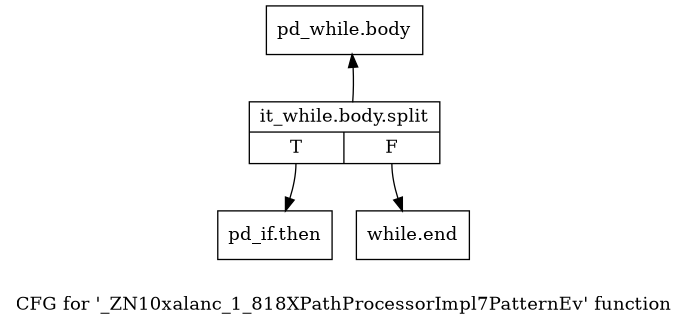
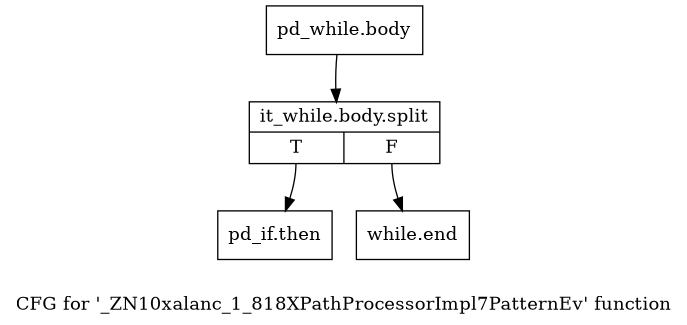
edge "it_while.body.split" -> "pd_while.body": reversed
